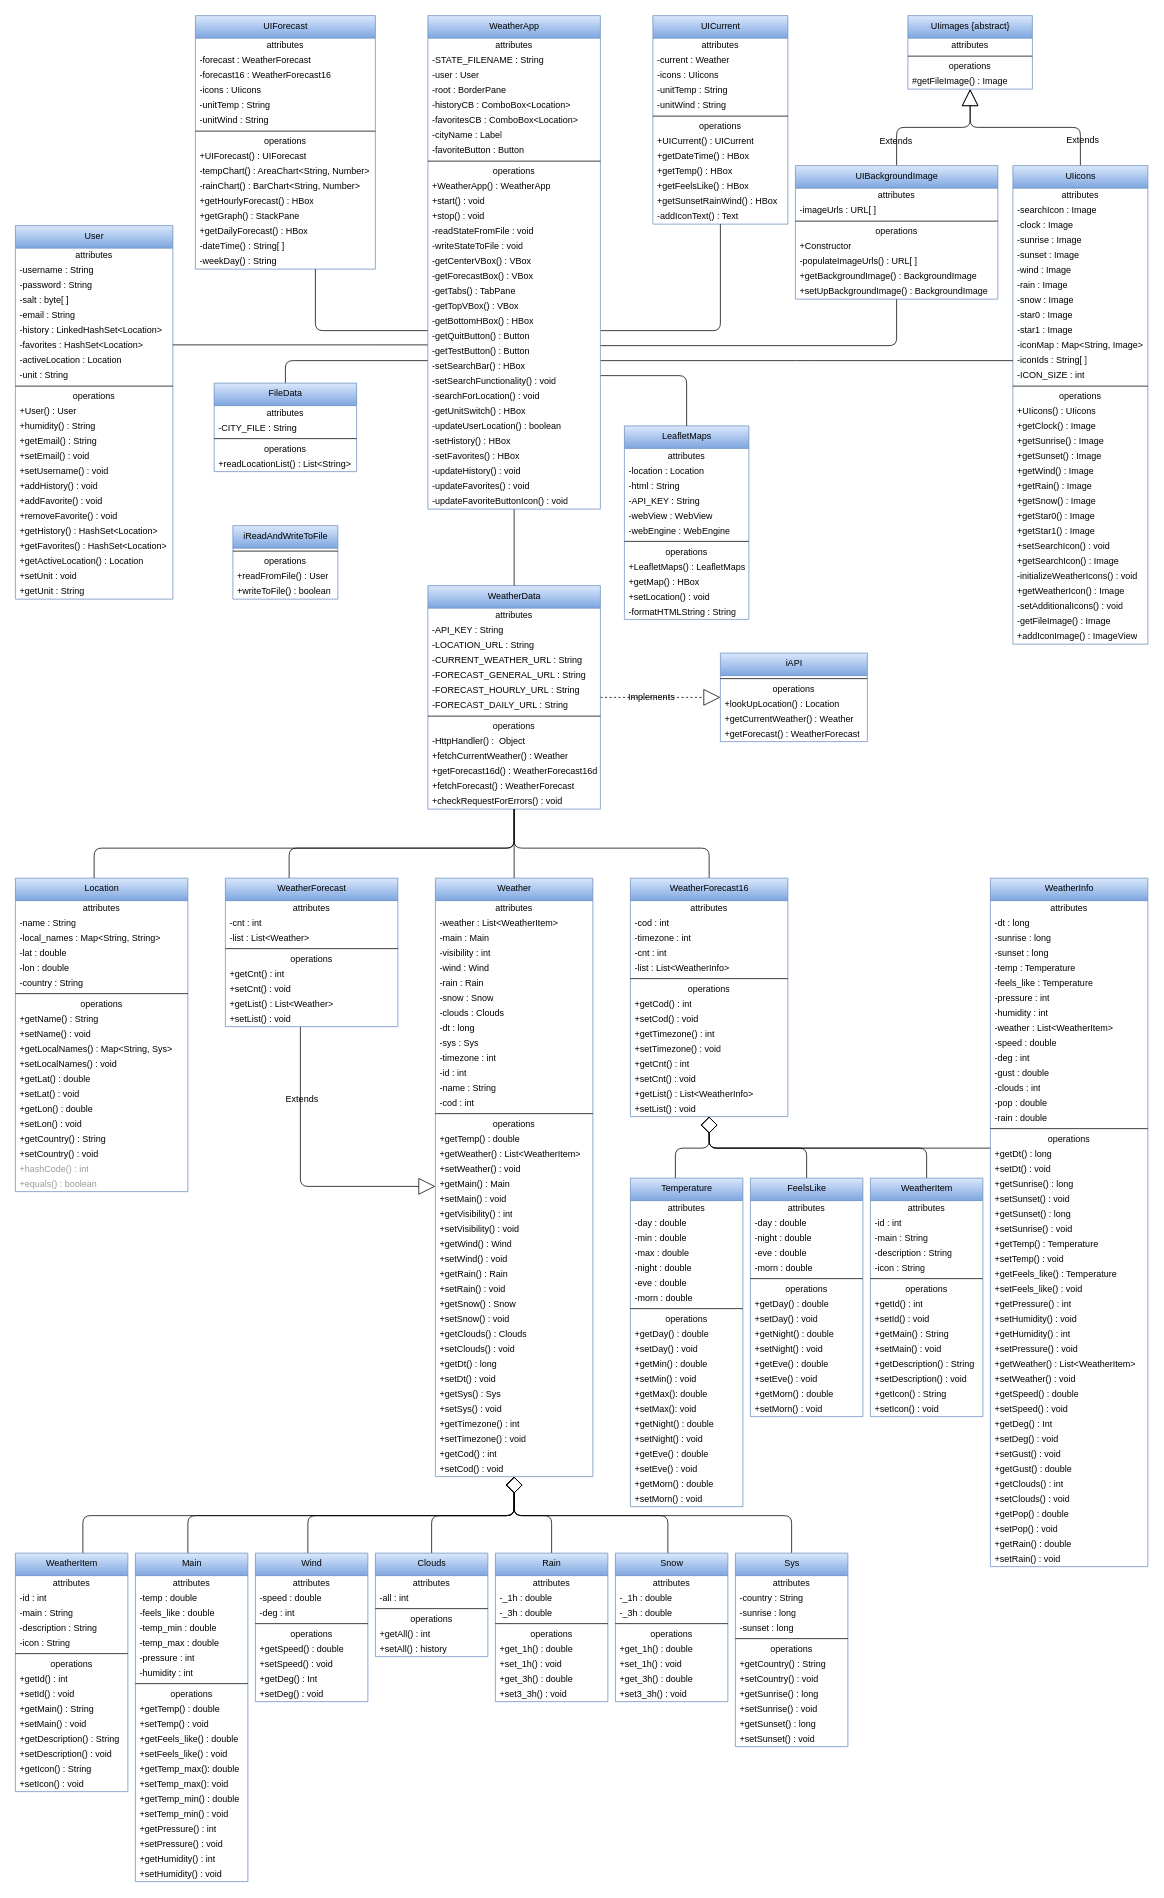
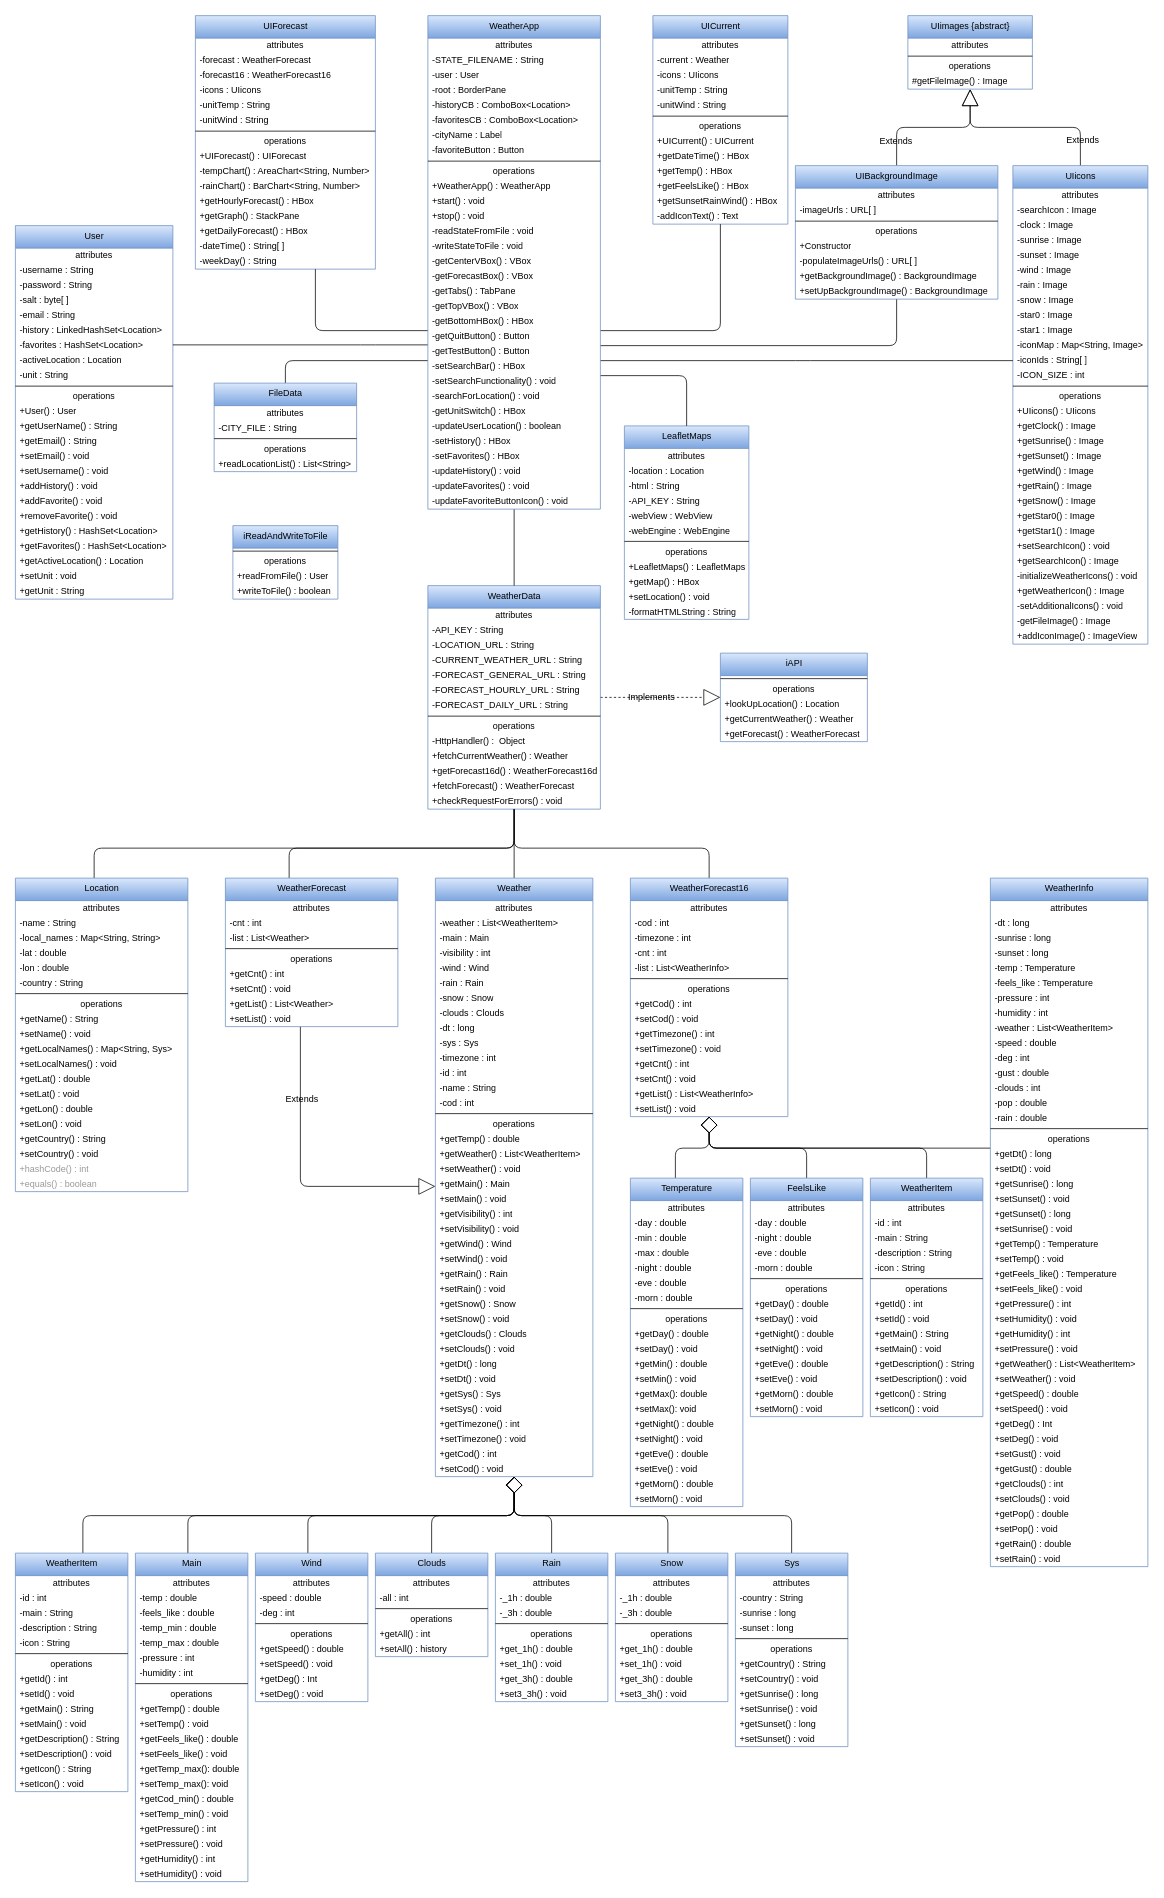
node "+humidity() : String": label "+humidity() : String" -> "+getUserName() : String"
node "+getTemp_min() : double": label "+getTemp_min() : double" -> "+getCod_min() : double"
